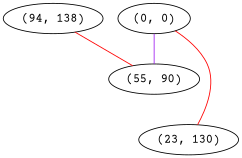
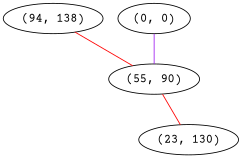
edge "(0, 0)" -- "(23, 130)": now "(55, 90)" -- "(23, 130)"
